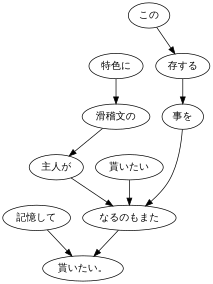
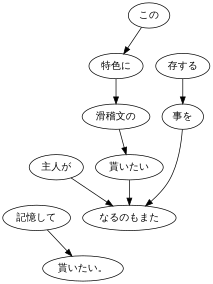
edge "この" -> "存する": now "この" -> "特色に"
edge "滑稽文の" -> "主人が": now "滑稽文の" -> "貰いたい"
edge "なるのもまた" -> "貰いたい。": removed
